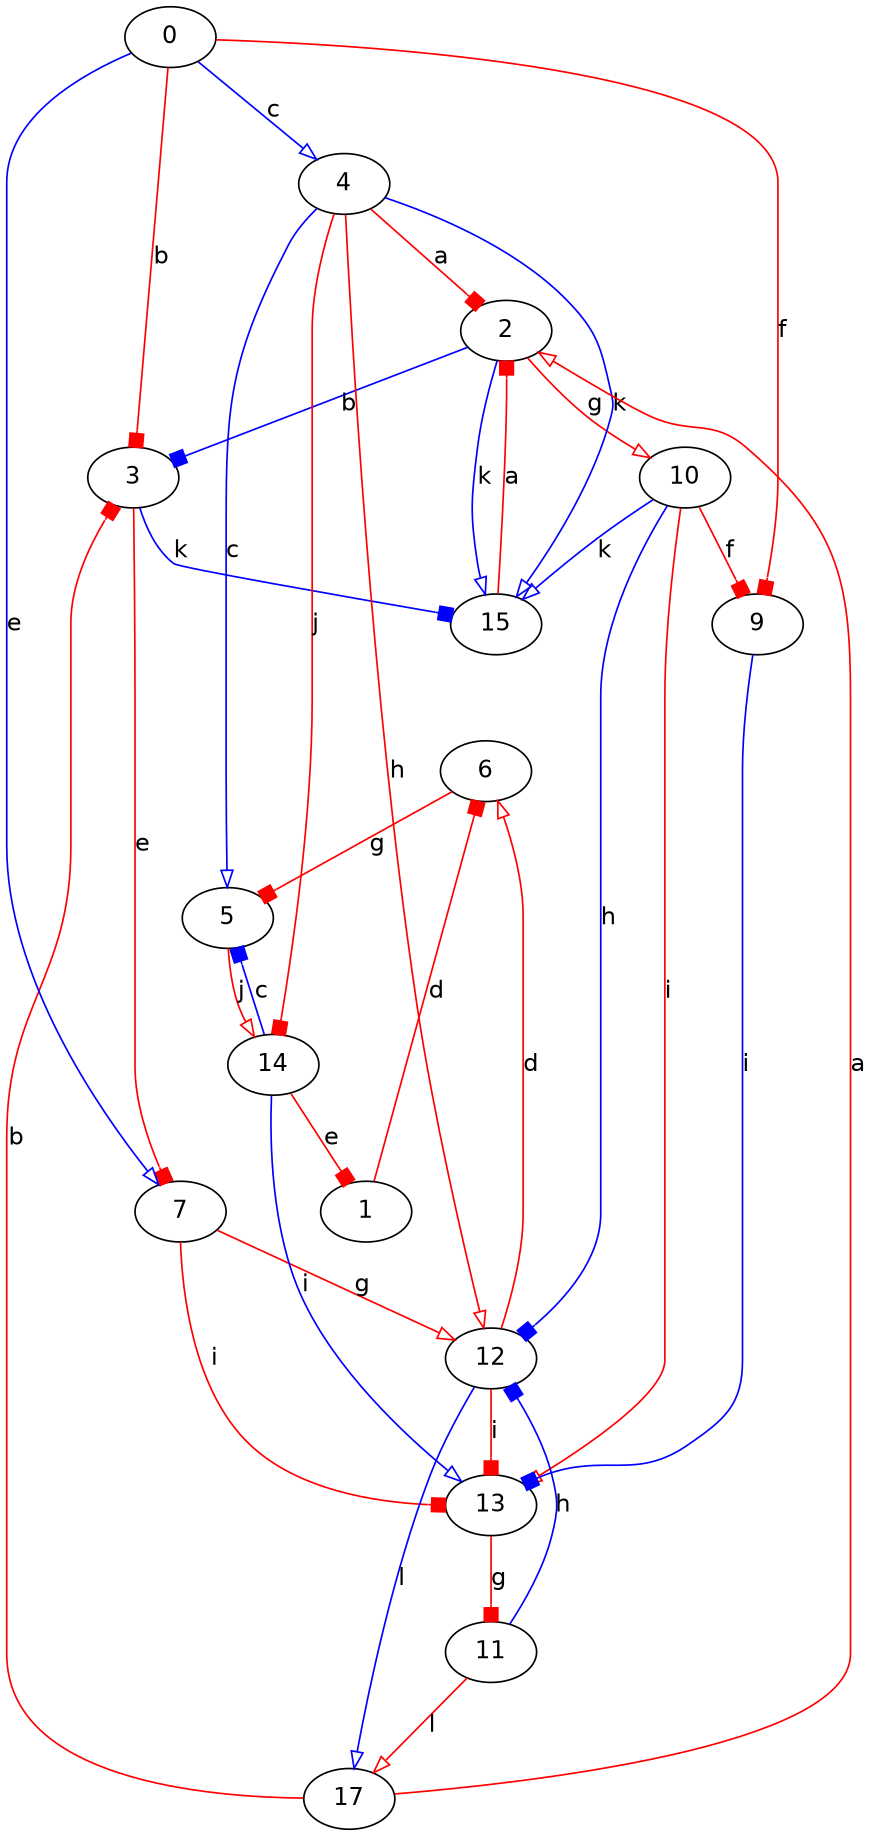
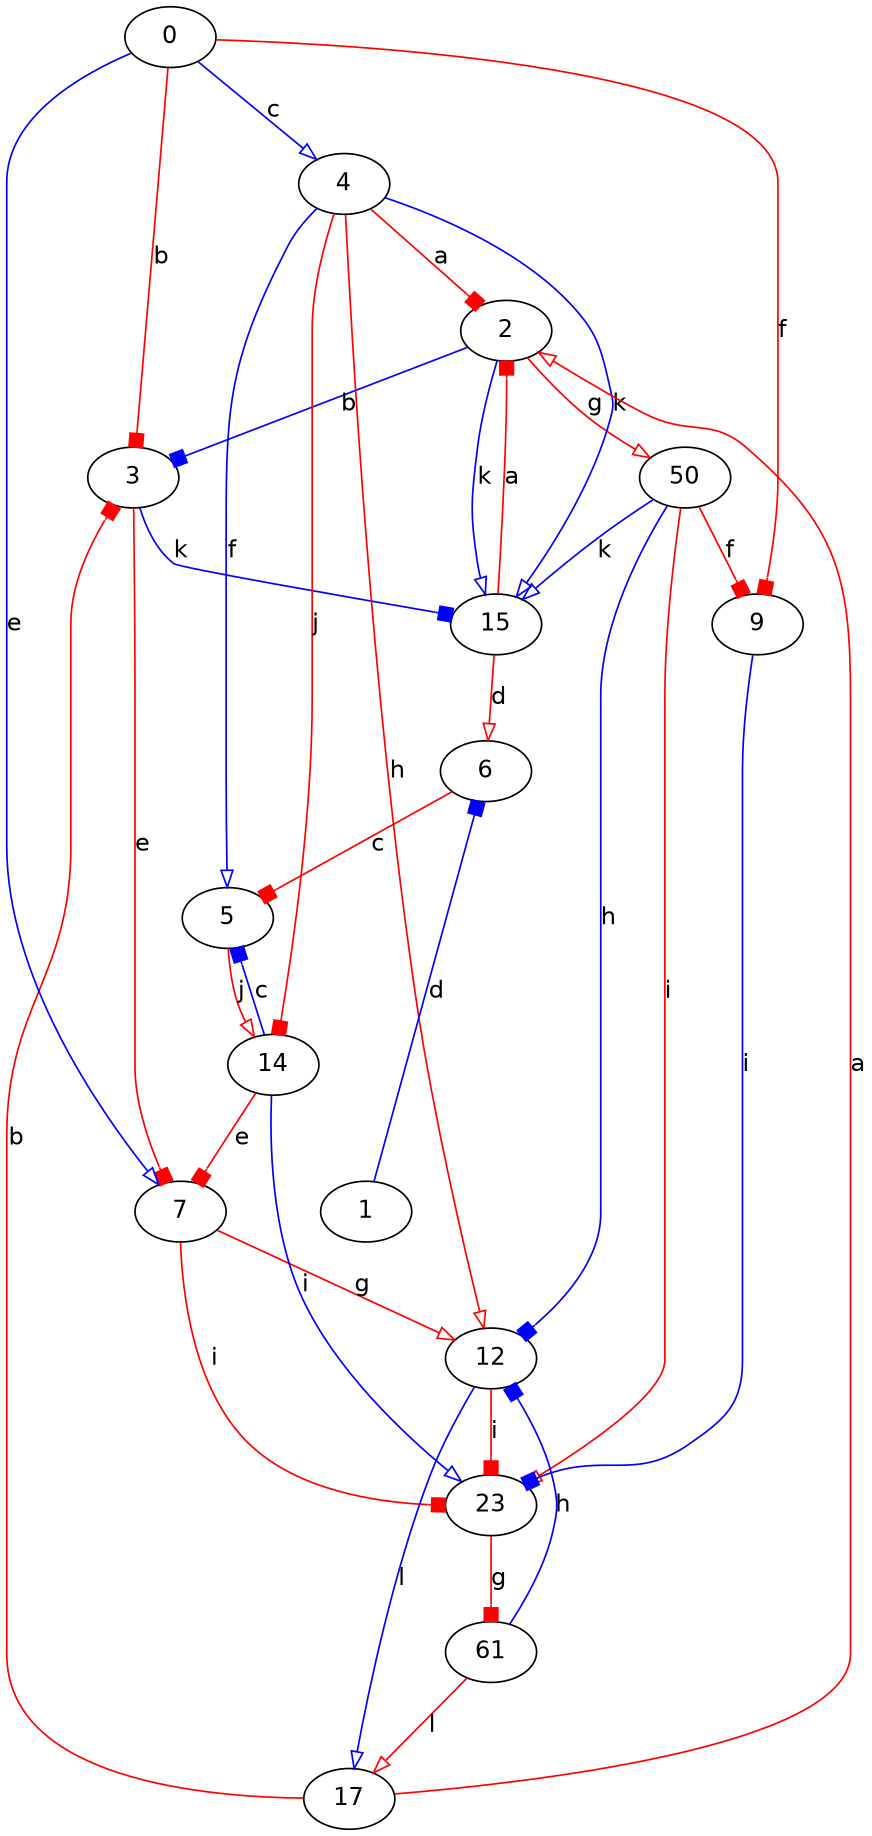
node "10": label "10" -> "50"
edge "4" -> "5": label "c" -> "f"
edge "6" -> "5": label "g" -> "c"
edge "1" -> "6": color red -> blue
edge "12" -> "6": now "15" -> "6"
edge "14" -> "1": now "14" -> "7"
node "13": label "13" -> "23"
node "11": label "11" -> "61"
